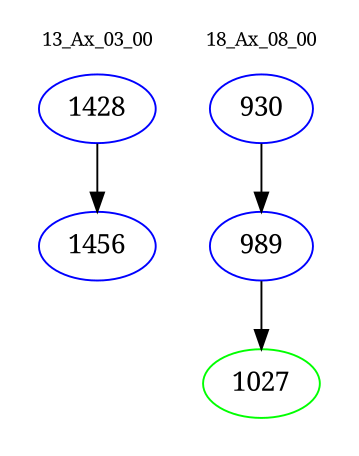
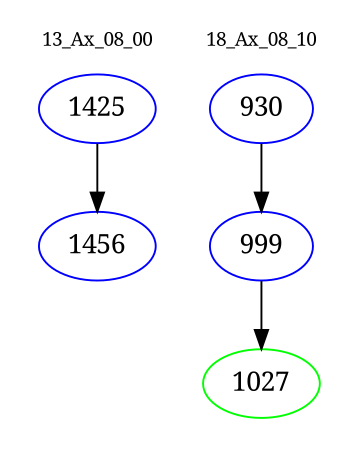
cluster "13_Ax_03_00": label "13_Ax_03_00" -> "13_Ax_08_00"
cluster "18_Ax_08_00": label "18_Ax_08_00" -> "18_Ax_08_10"
node "1428": label "1428" -> "1425"
node "989": label "989" -> "999"
